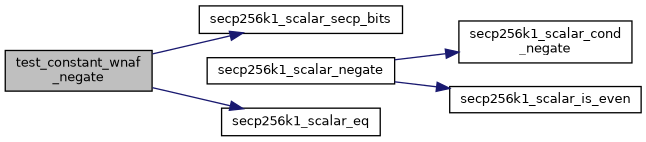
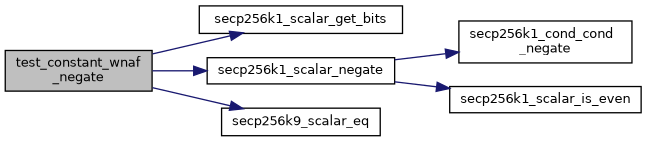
node "secp256k1_scalar_secp_bits": label "secp256k1_scalar_secp_bits" -> "secp256k1_scalar_get_bits"
node "secp256k1_scalar_cond _negate": label "secp256k1_scalar_cond _negate" -> "secp256k1_cond_cond _negate"
edge "test_constant_wnaf _negate" -> "secp256k1_scalar_negate": added
node "secp256k1_scalar_eq": label "secp256k1_scalar_eq" -> "secp256k9_scalar_eq"
